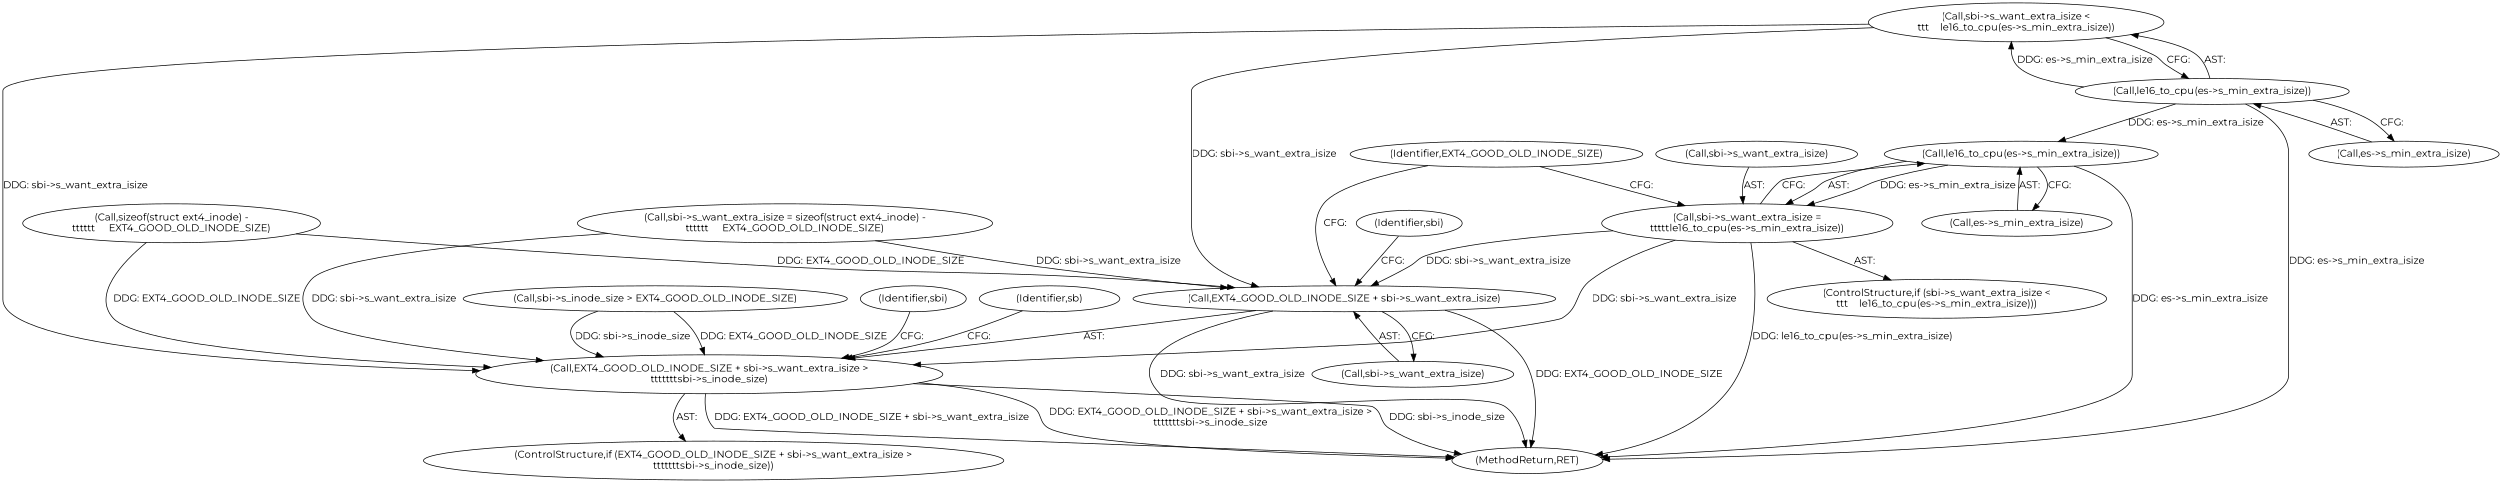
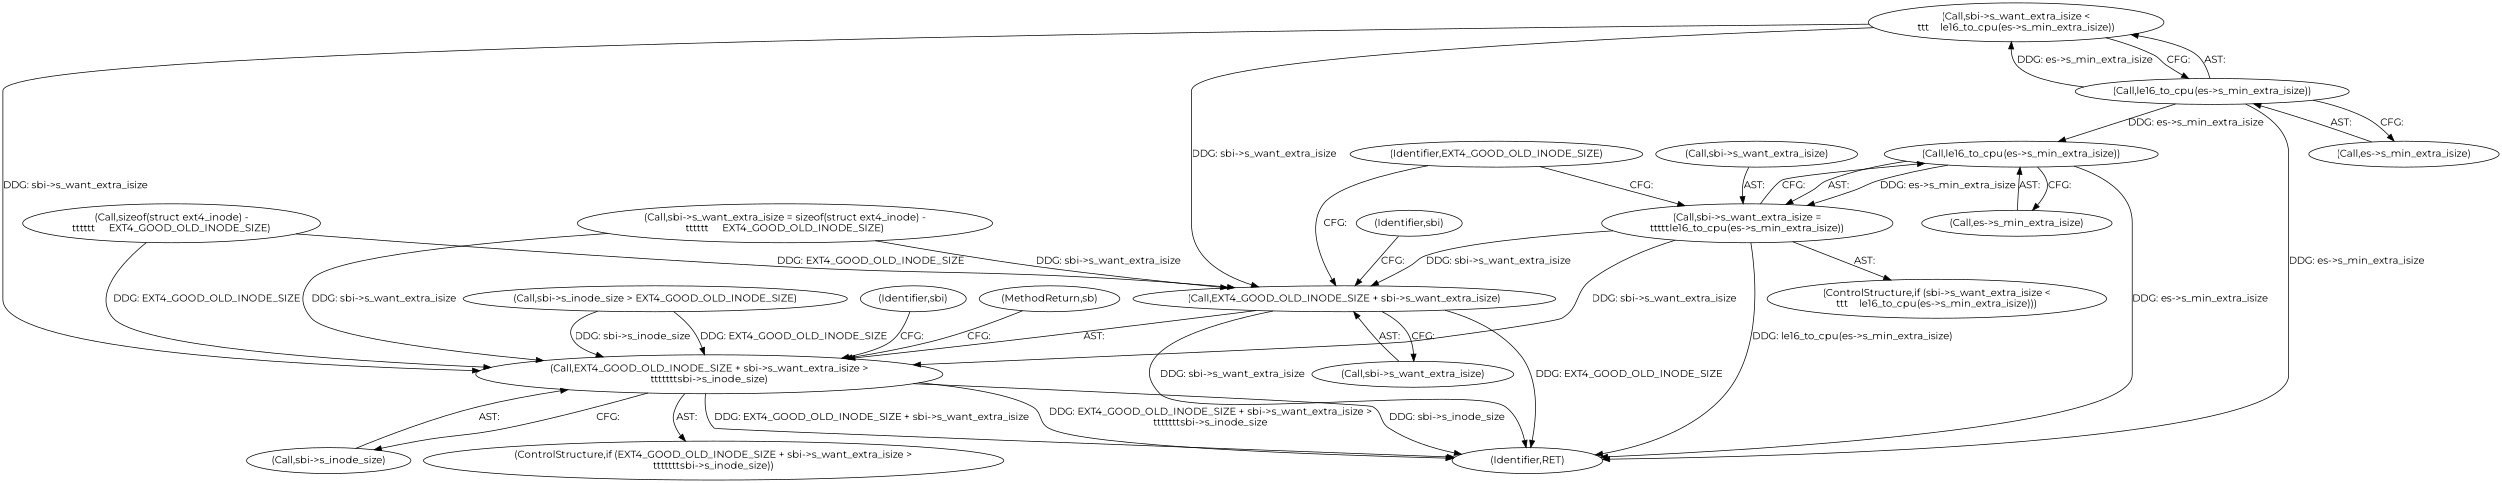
node "(Identifier,sb)": label "(Identifier,sb)" -> "(MethodReturn,sb)"
node "(Call,sbi->s_inode_size)": added
node "(MethodReturn,RET)": label "(MethodReturn,RET)" -> "(Identifier,RET)"
